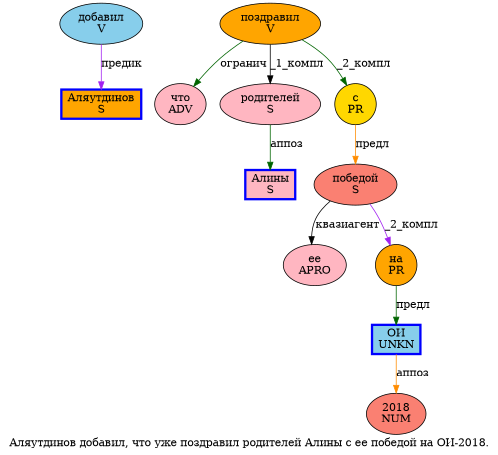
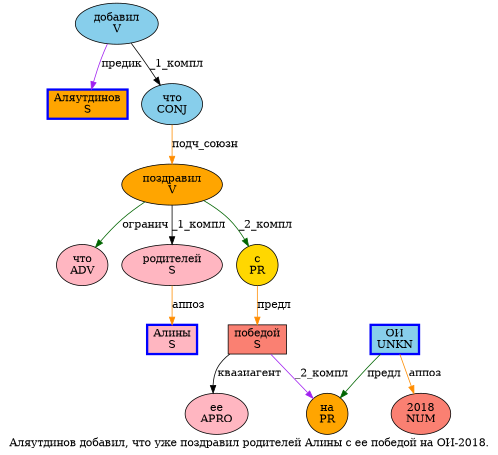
node "что CONJ": added
edge "родителей S" -> "Алины S": color darkgreen -> darkorange
node "победой S": shape ellipse -> box
edge "на PR" -> "ОИ UNKN": reversed
